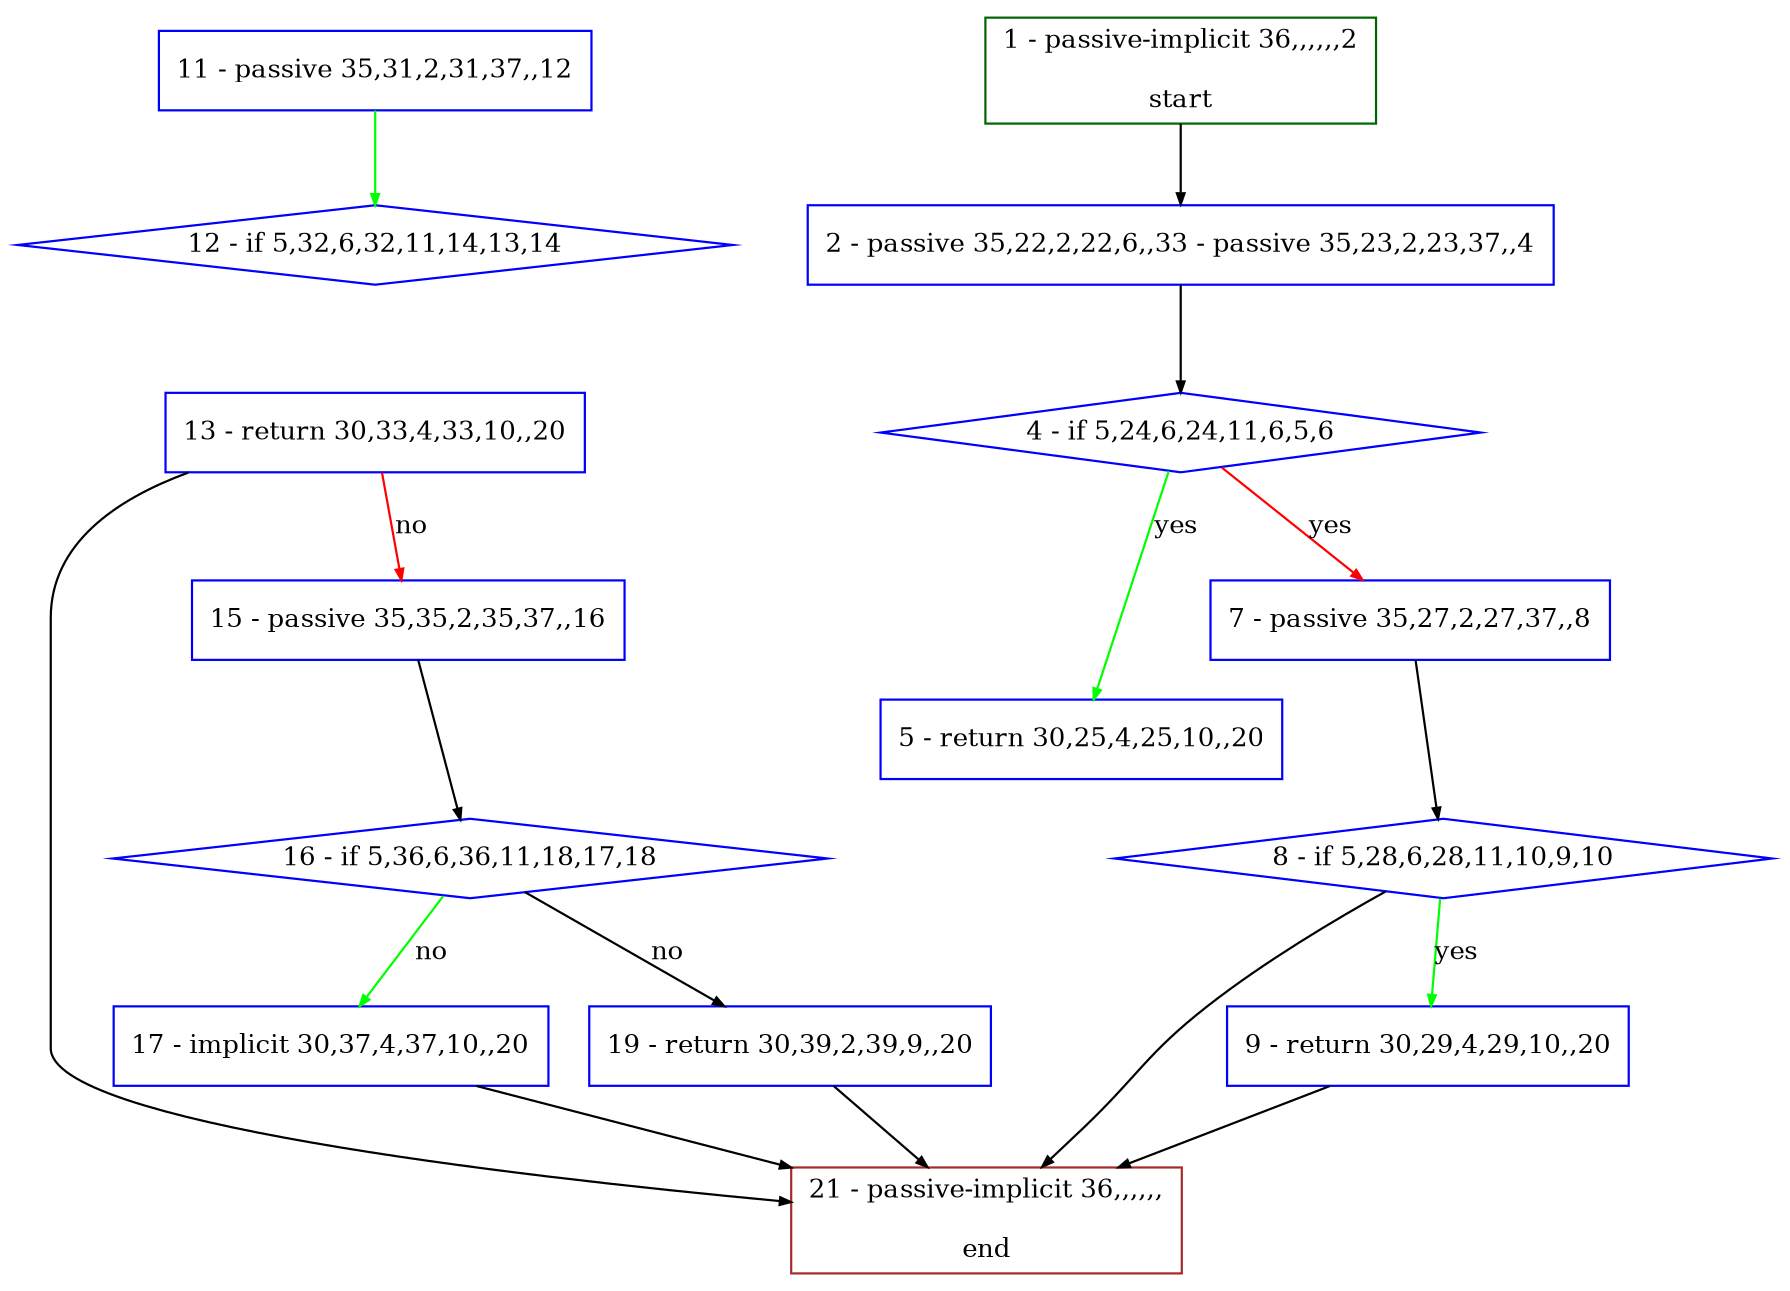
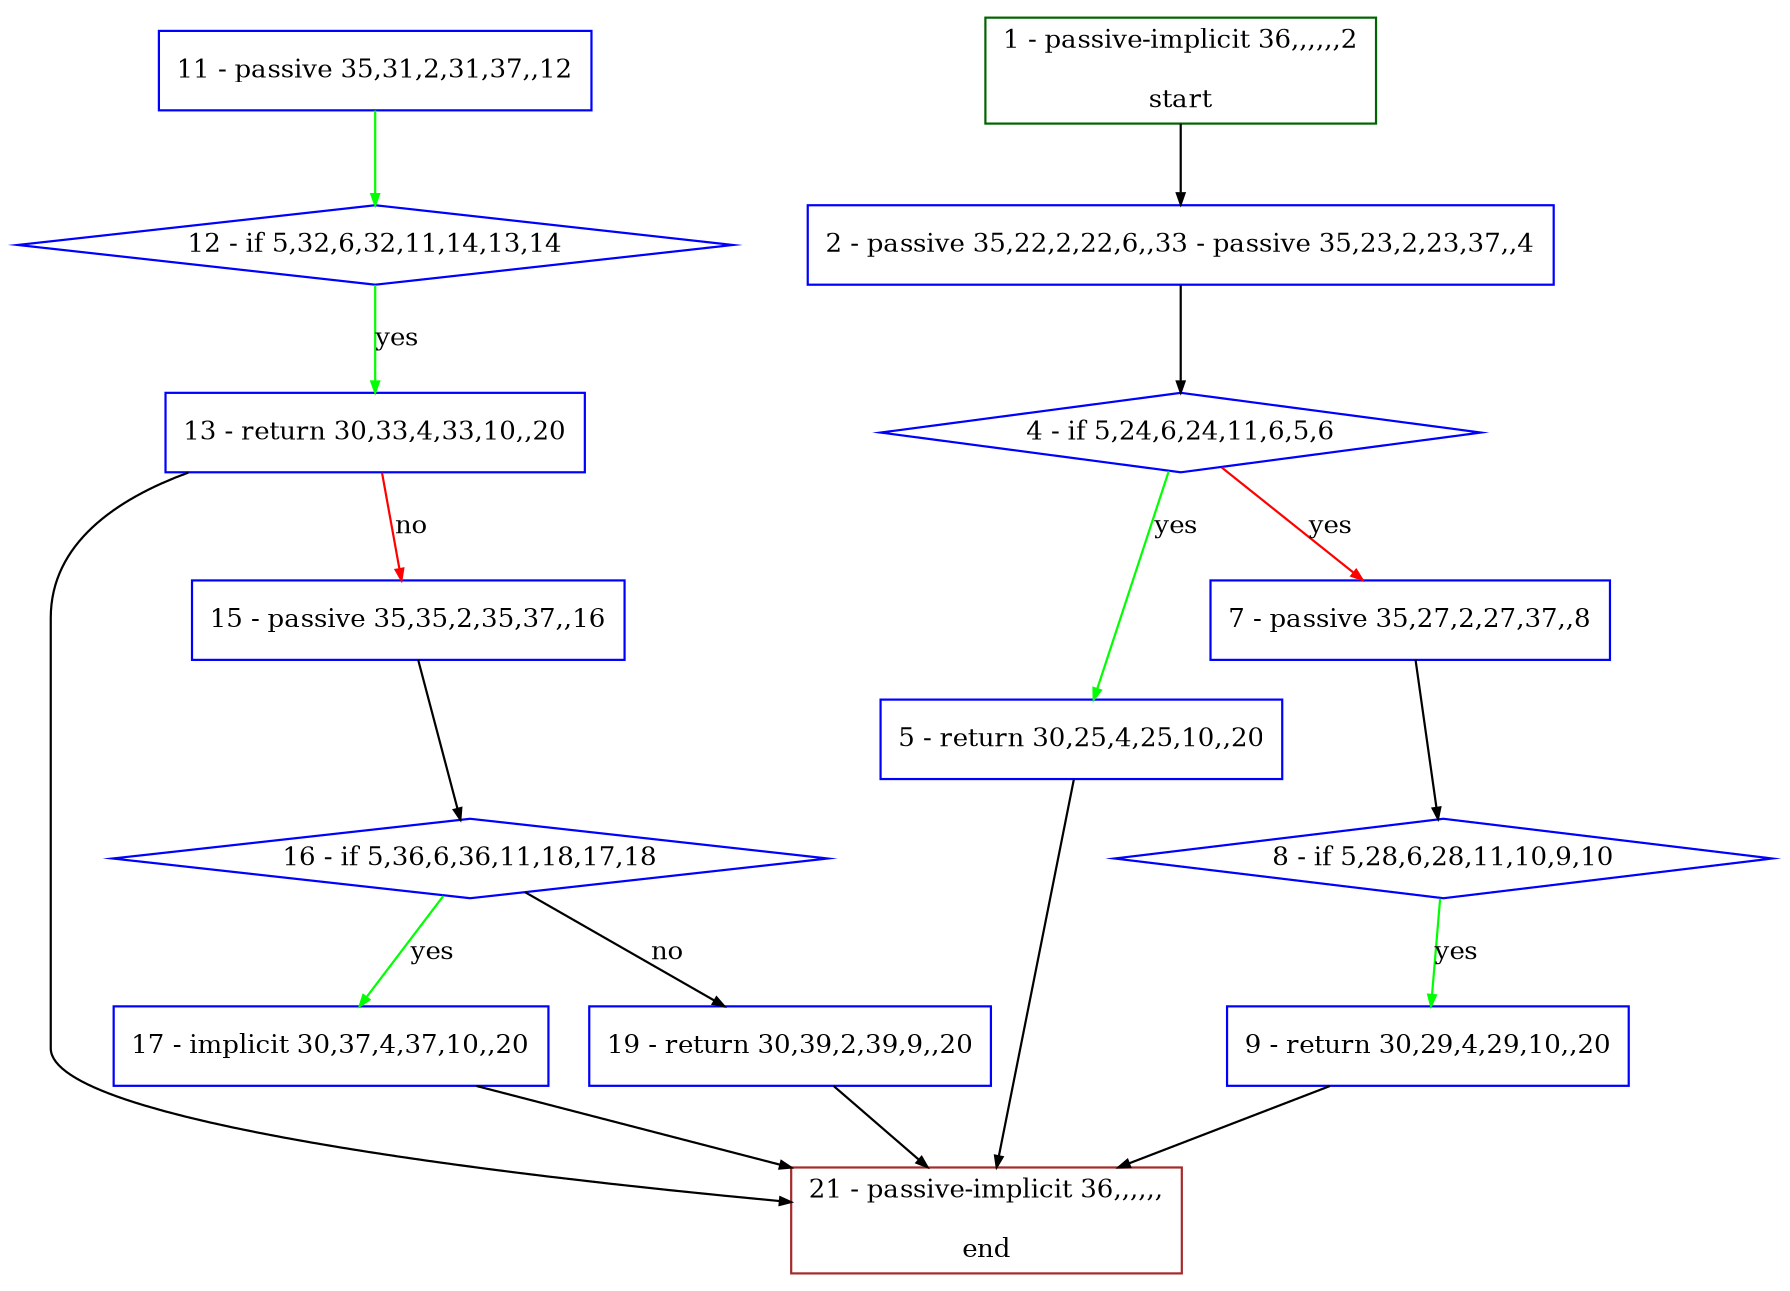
edge "12 - if 5,32,6,32,11,14,13,14" -> "13 - return 30,33,4,33,10,,20": added, label "yes"
edge "16 - if 5,36,6,36,11,18,17,18" -> "17 - implicit 30,37,4,37,10,,20": label "no" -> "yes"
edge "8 - if 5,28,6,28,11,10,9,10" -> "21 - passive-implicit 36,,,,,, end": now "5 - return 30,25,4,25,10,,20" -> "21 - passive-implicit 36,,,,,, end"
